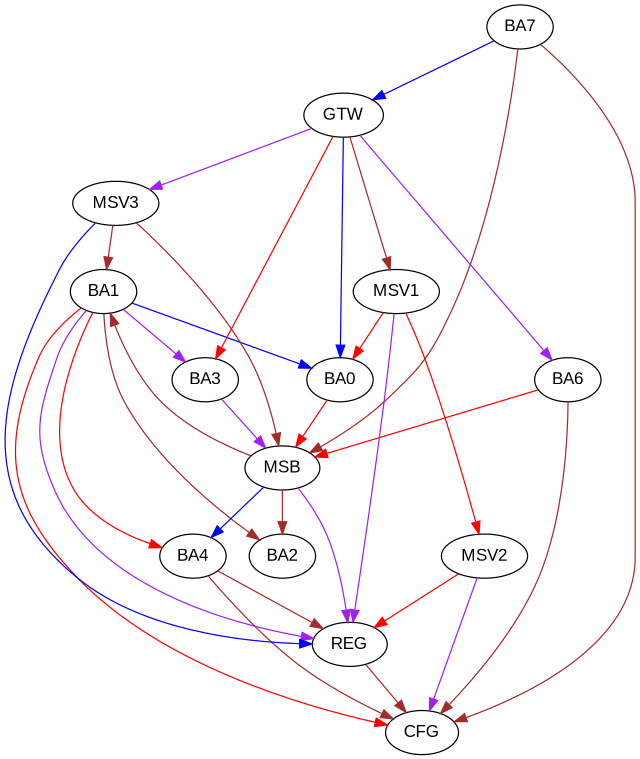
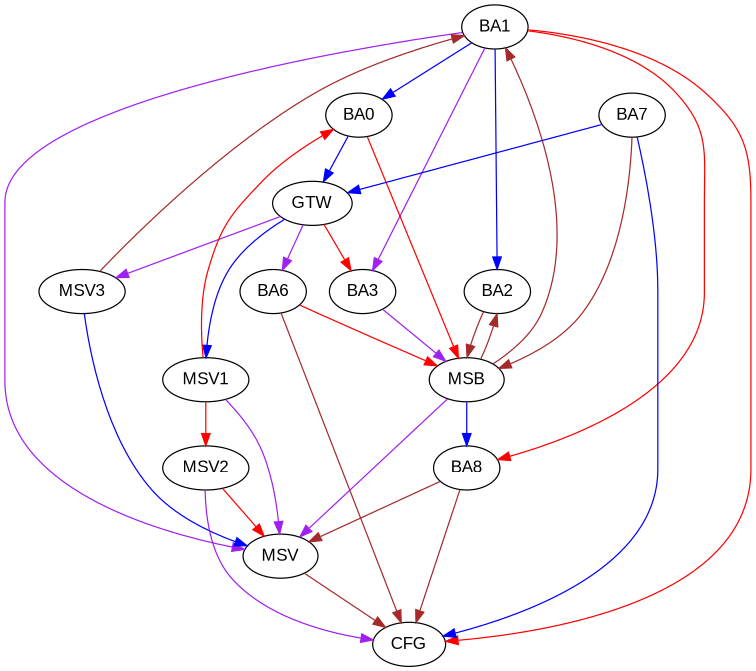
edge "GTW" -> "MSV1": color brown -> blue
edge "GTW" -> "BA0": reversed
edge "MSV3" -> "MSB": now "BA2" -> "MSB"
edge "BA7" -> "CFG": color brown -> blue
edge "BA1" -> "BA2": color brown -> blue
node "BA4": label "BA4" -> "BA8"
node "REG": label "REG" -> "MSV"
